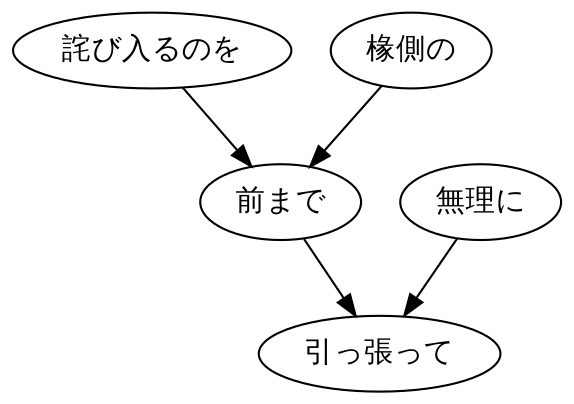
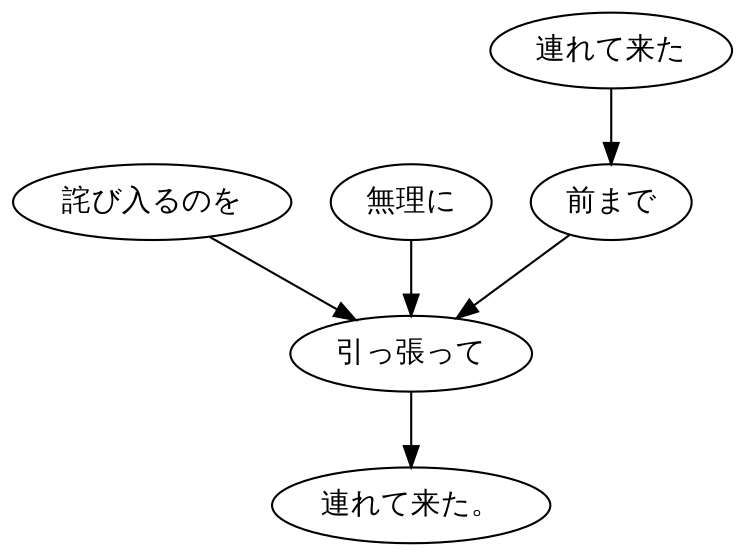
node "椽側の": label "椽側の" -> "連れて来た"
edge "詫び入るのを" -> "前まで": now "詫び入るのを" -> "引っ張って"
node "連れて来た。": added
